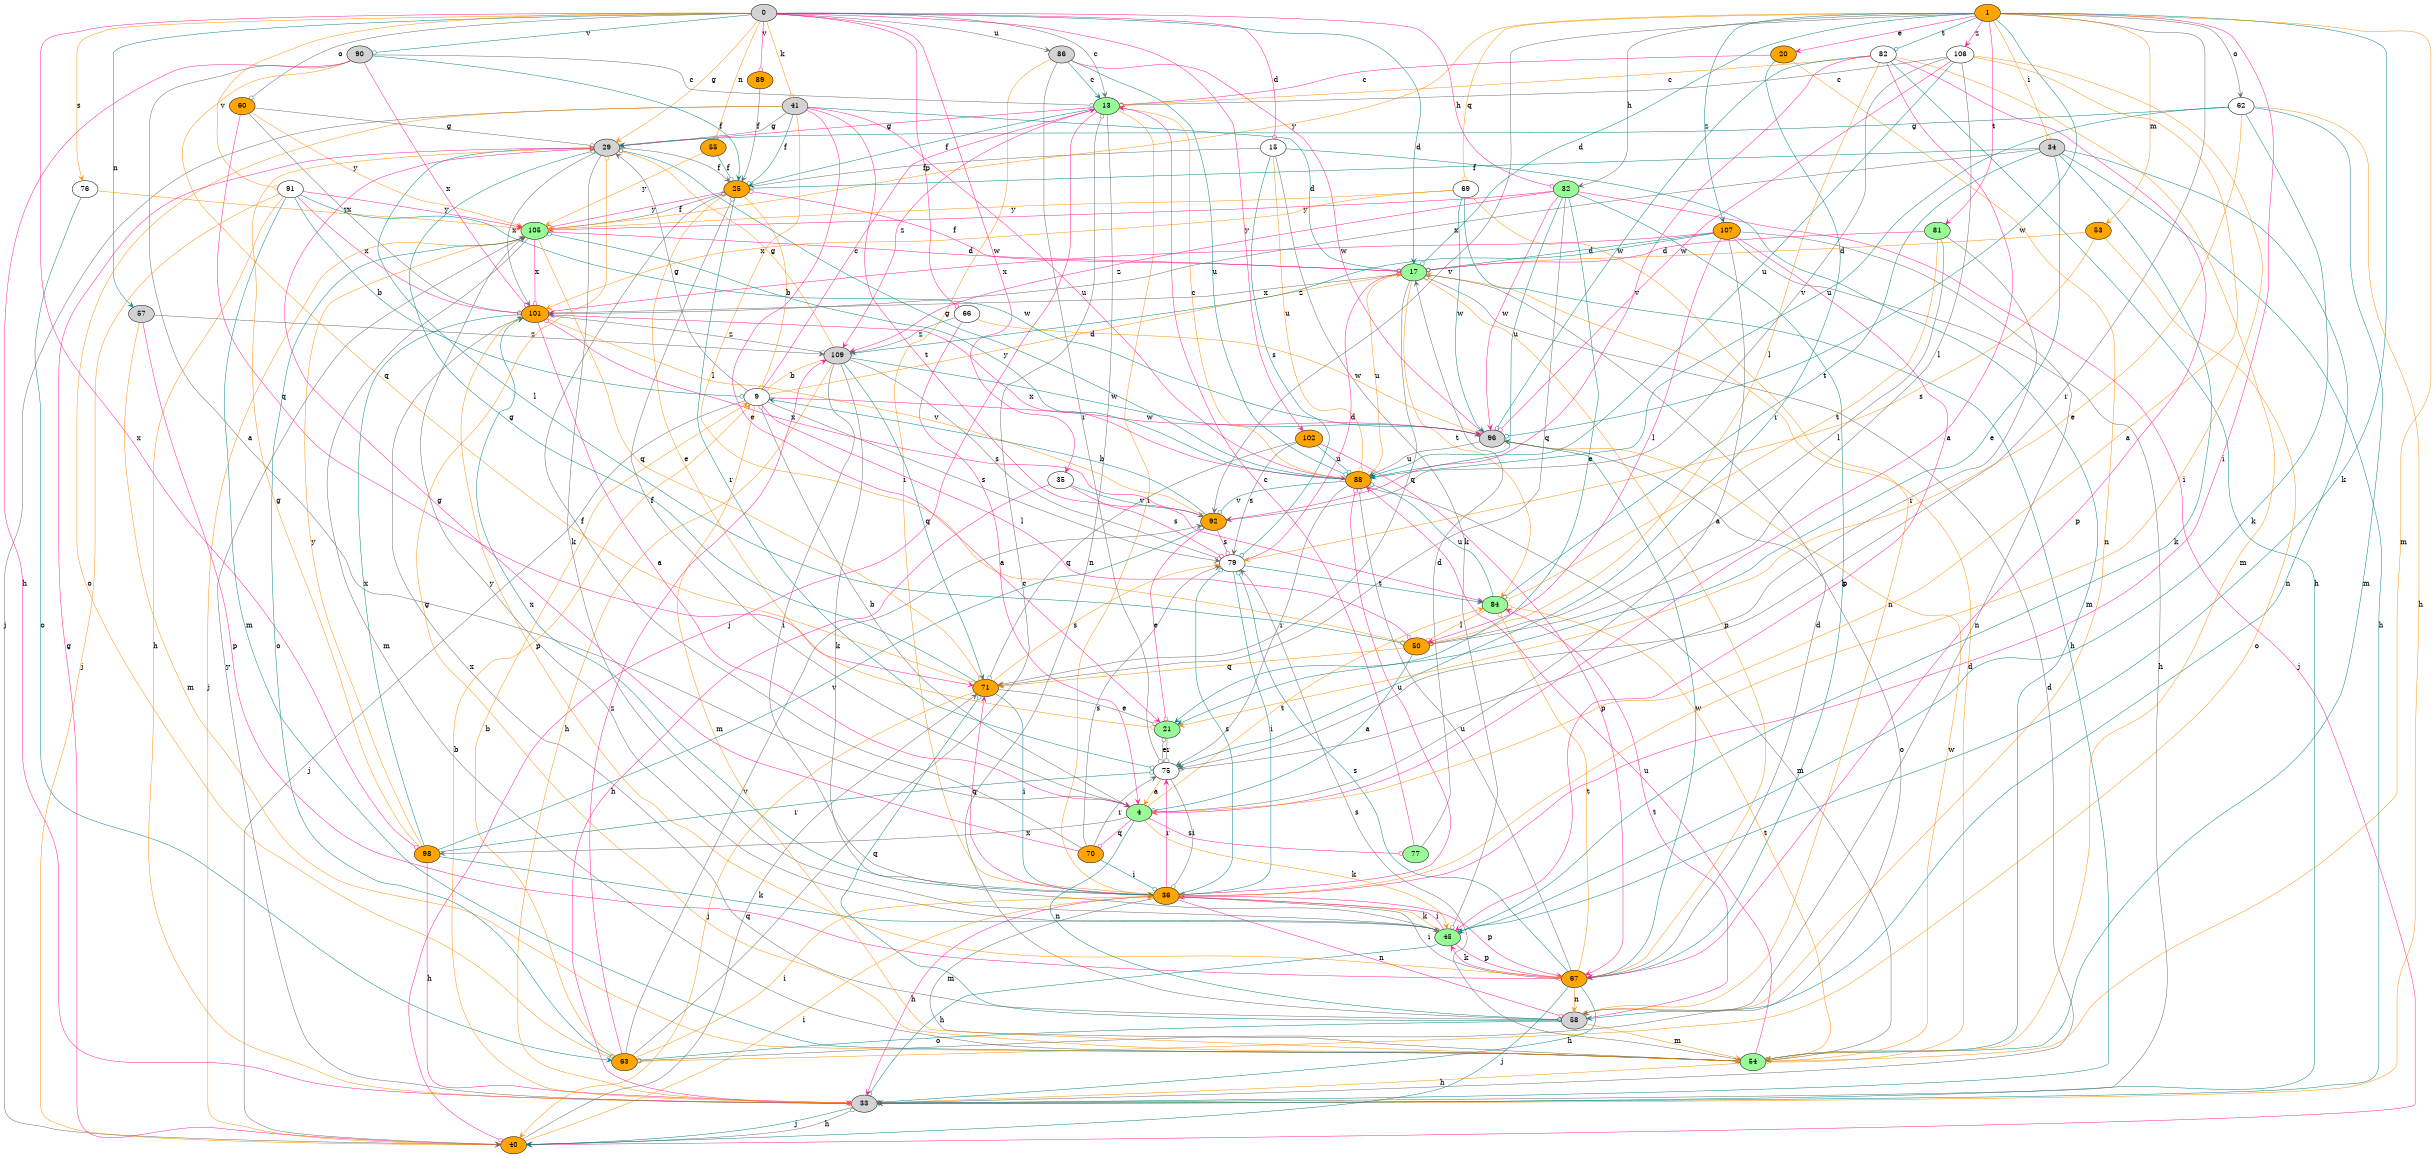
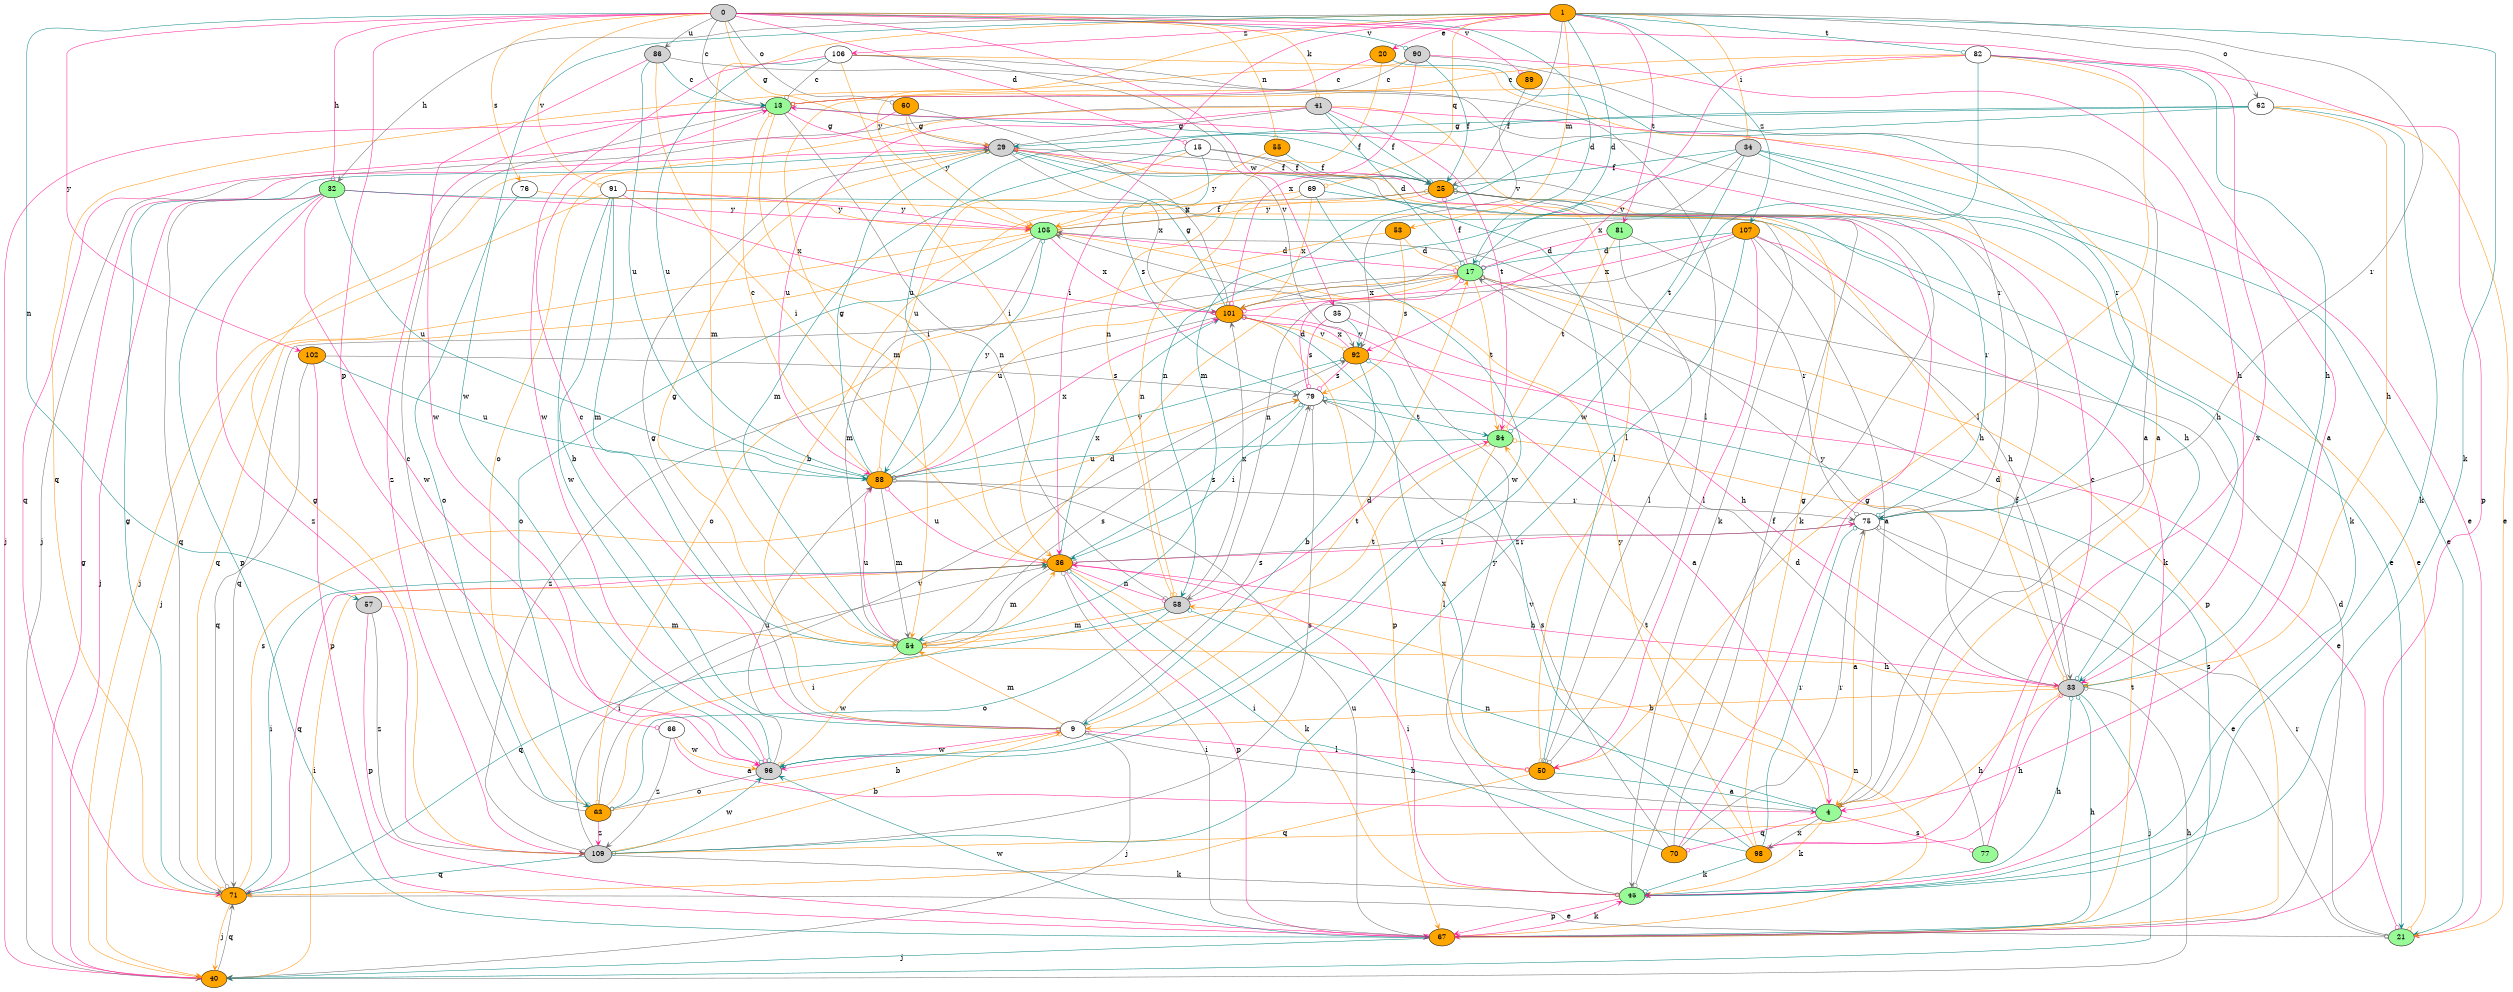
edge "101" -> "29": added, label "g"
edge "25" -> "105": color deeppink -> darkorange
